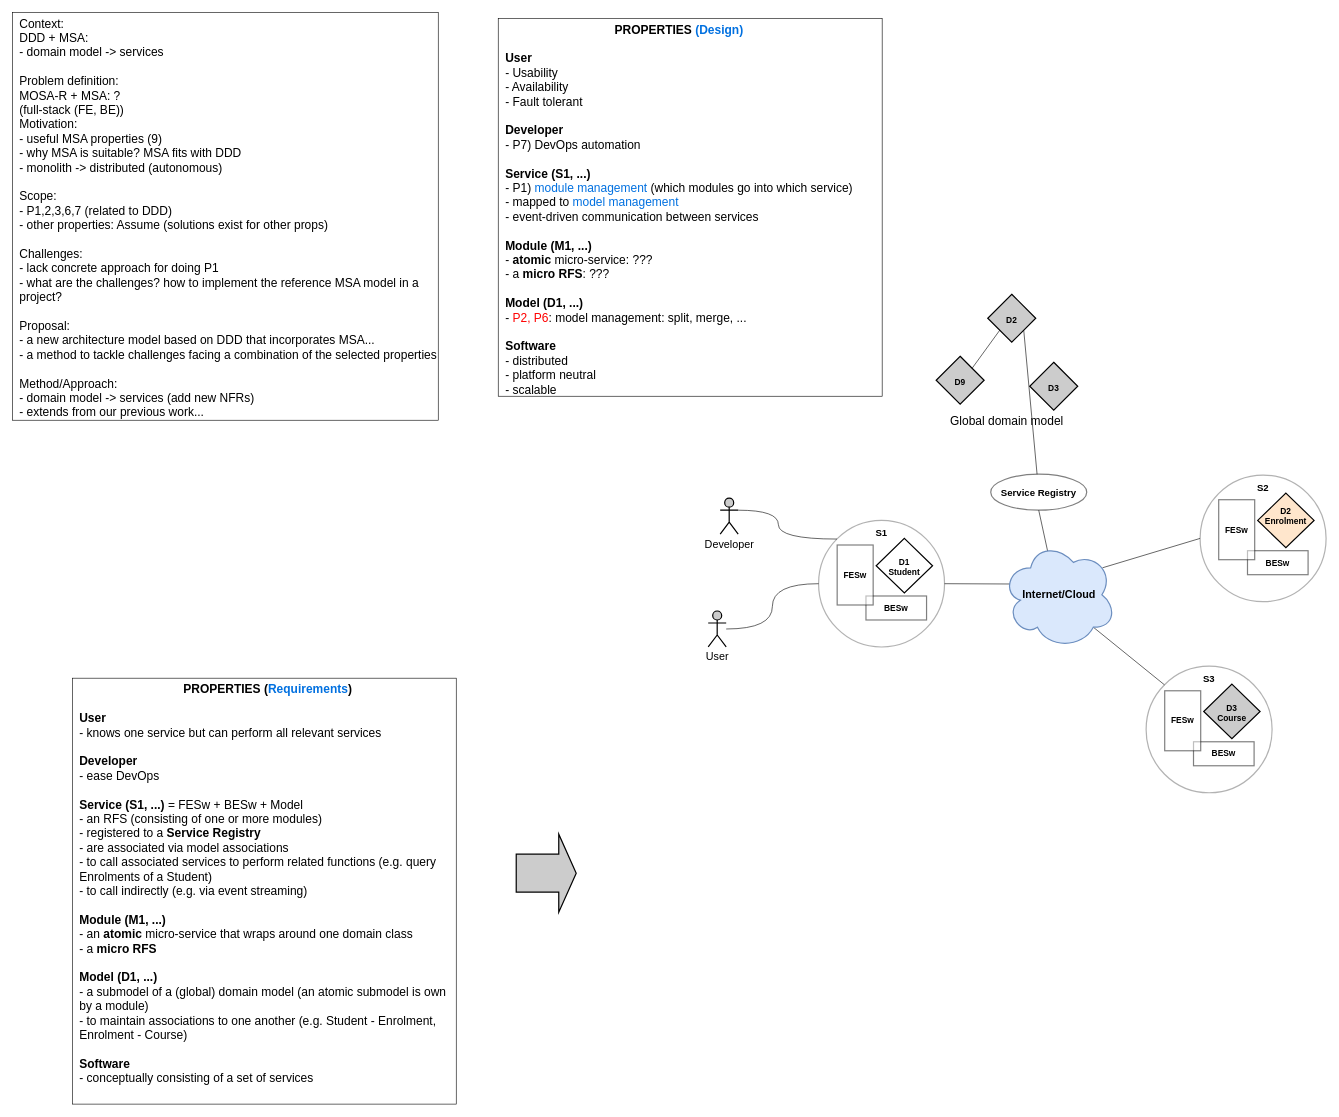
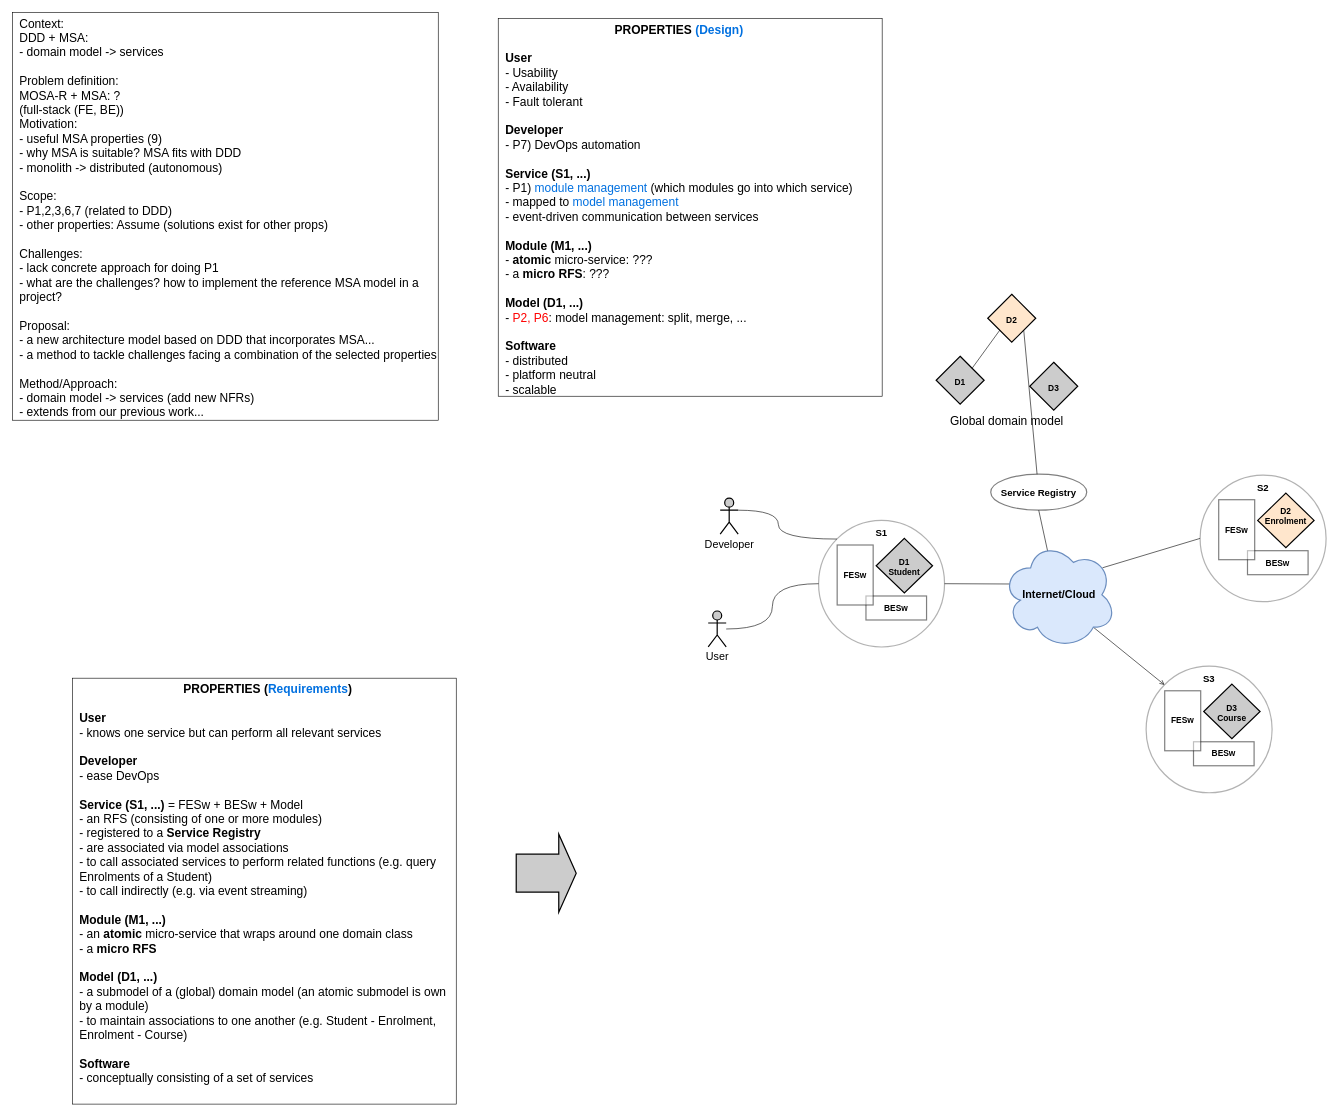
node "D2": fillcolor #cccccc -> #ffe6cc
node "D9": label "D9" -> "D1"
node "D1 Student": fillcolor #ffffff -> #cccccc
edge "Internet/Cloud" -- "S3": arrowhead none -> open
